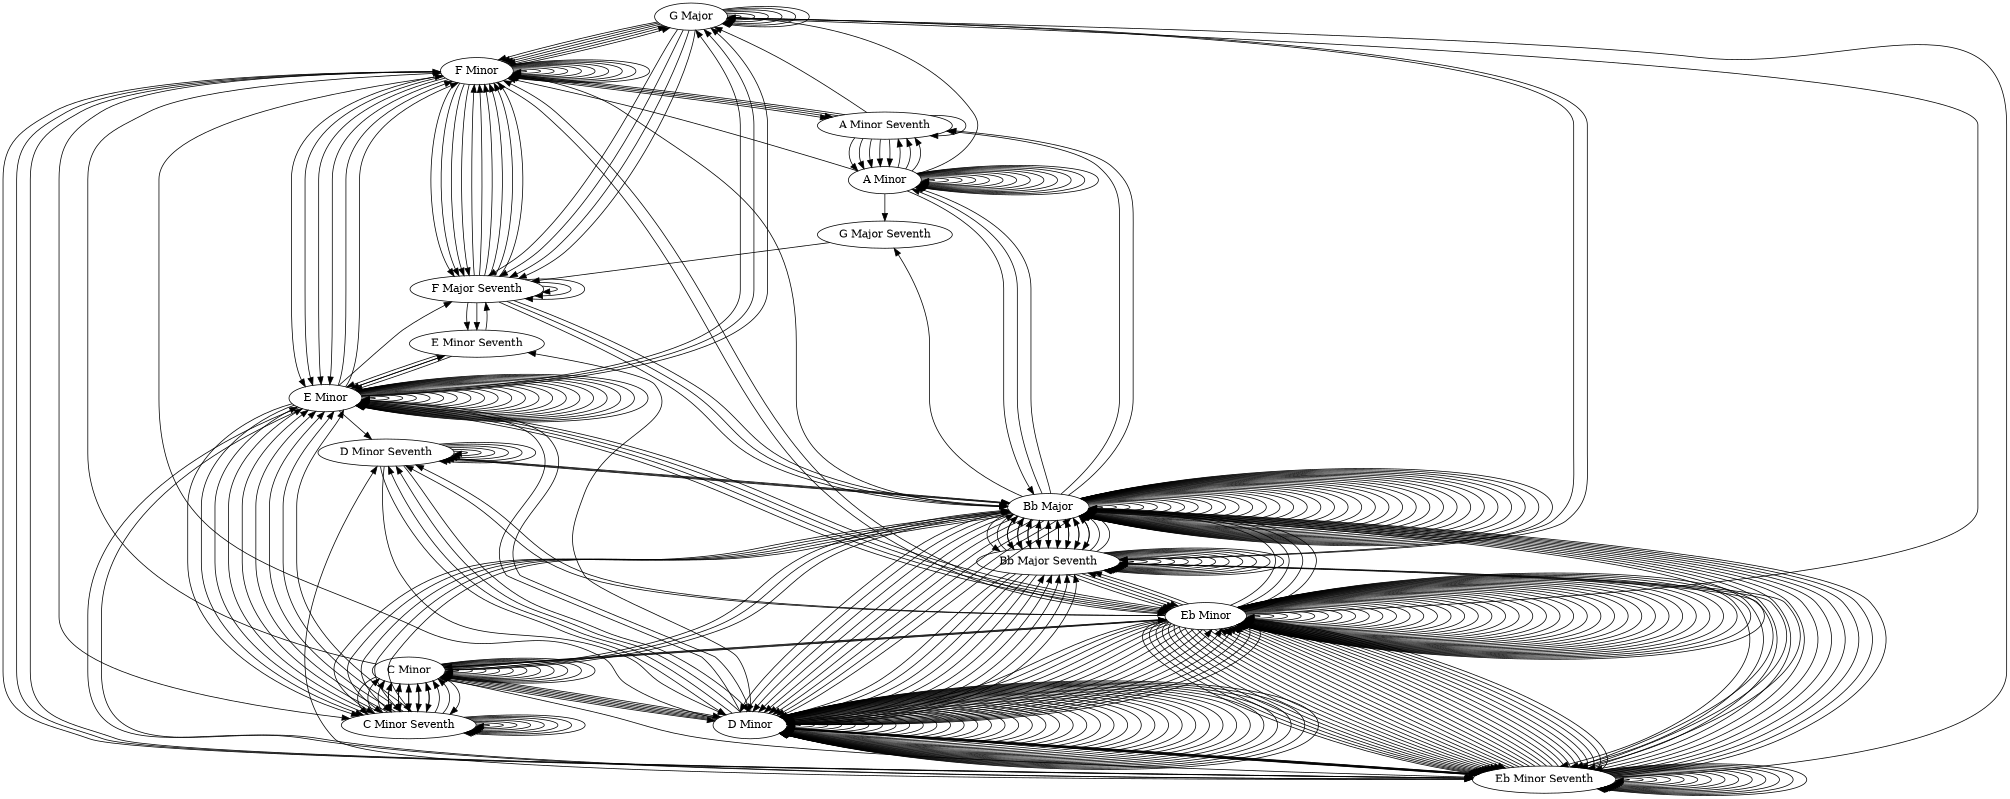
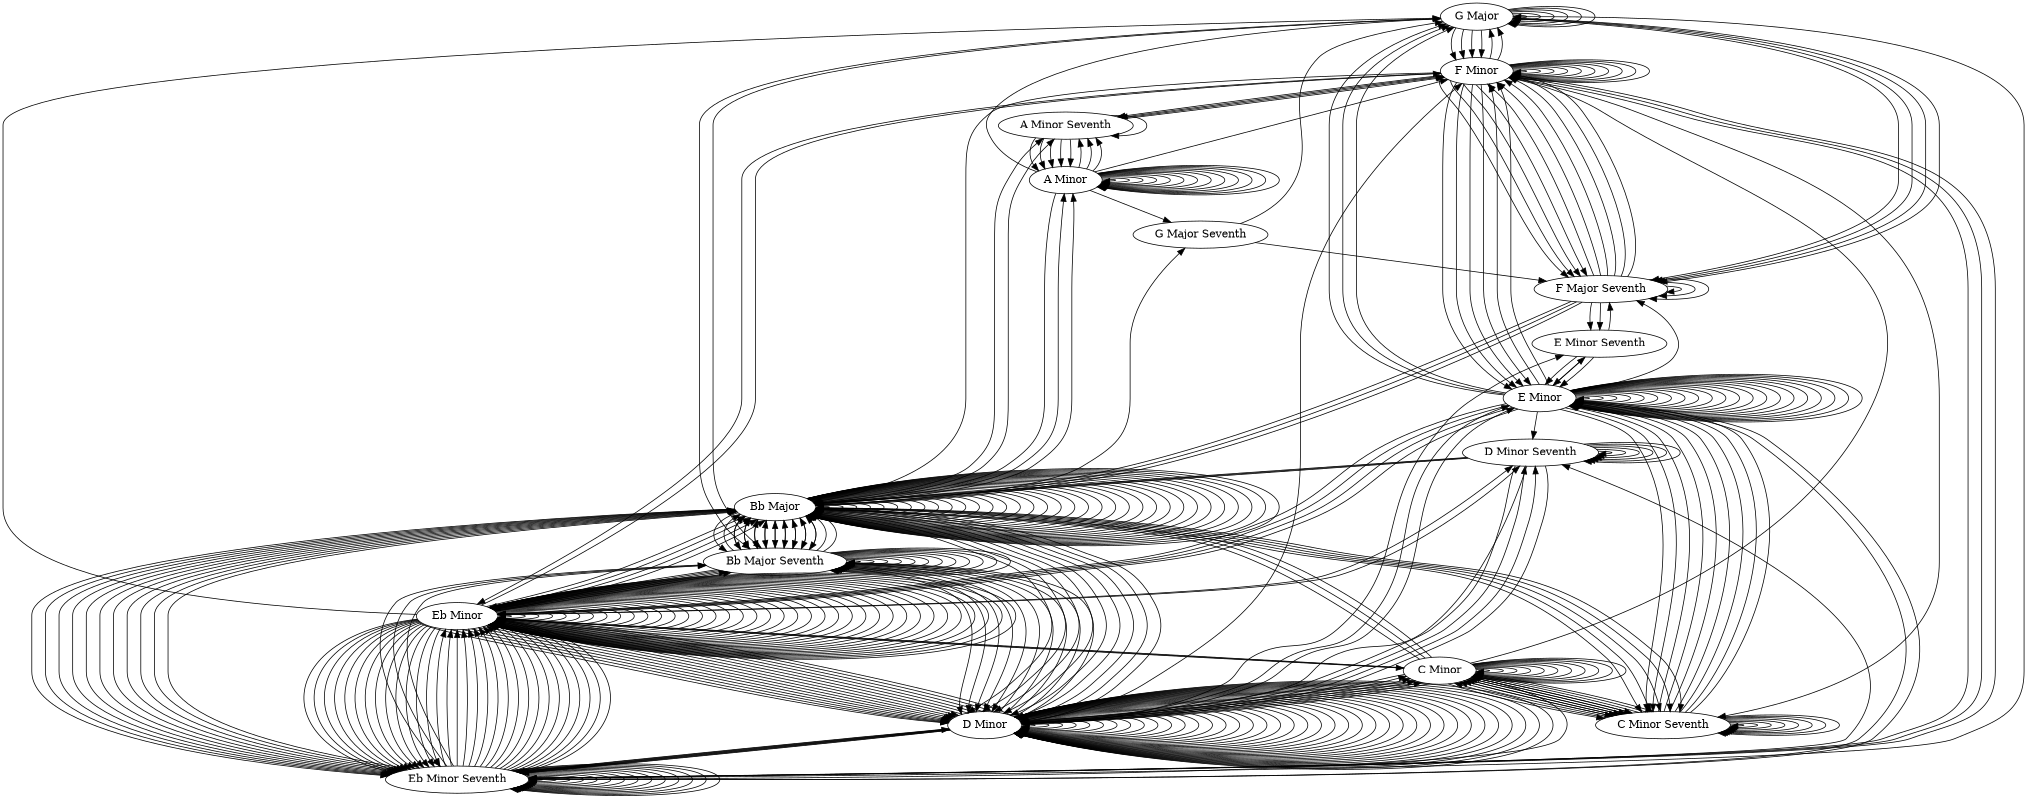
edge "A Minor Seventh" -> "G Major": now "G Major Seventh" -> "G Major"
